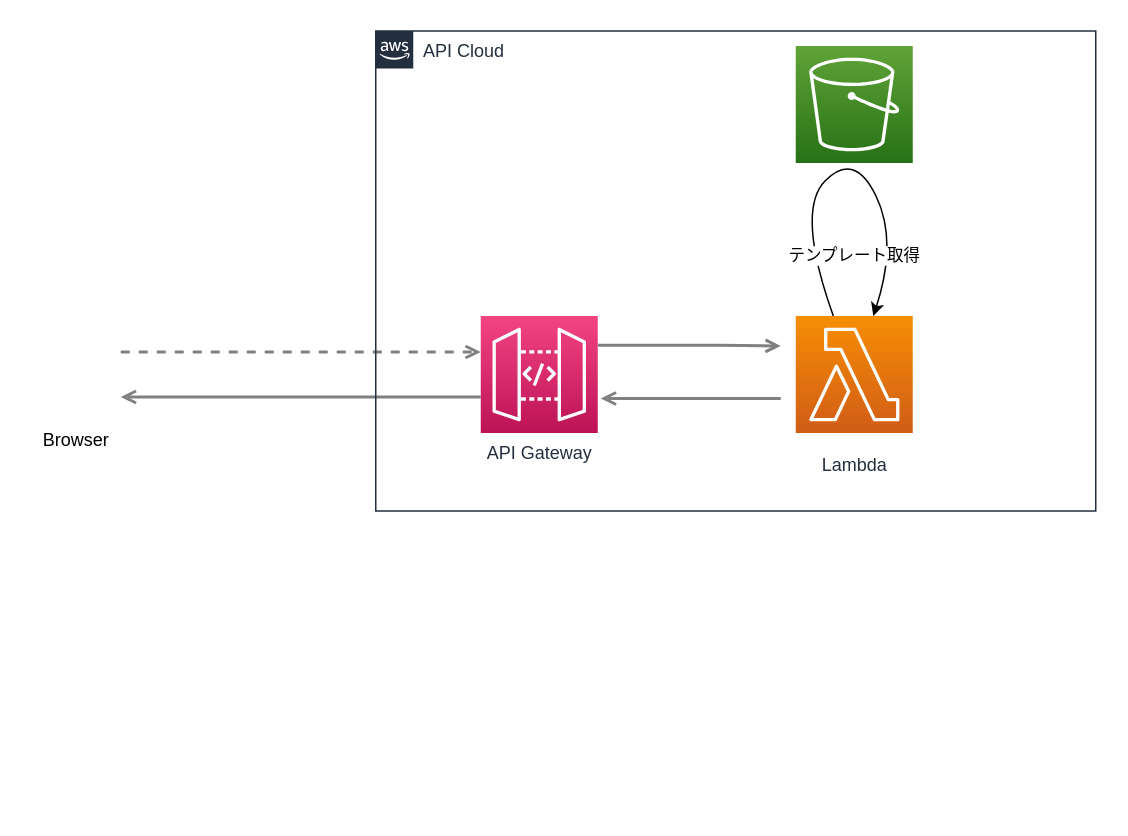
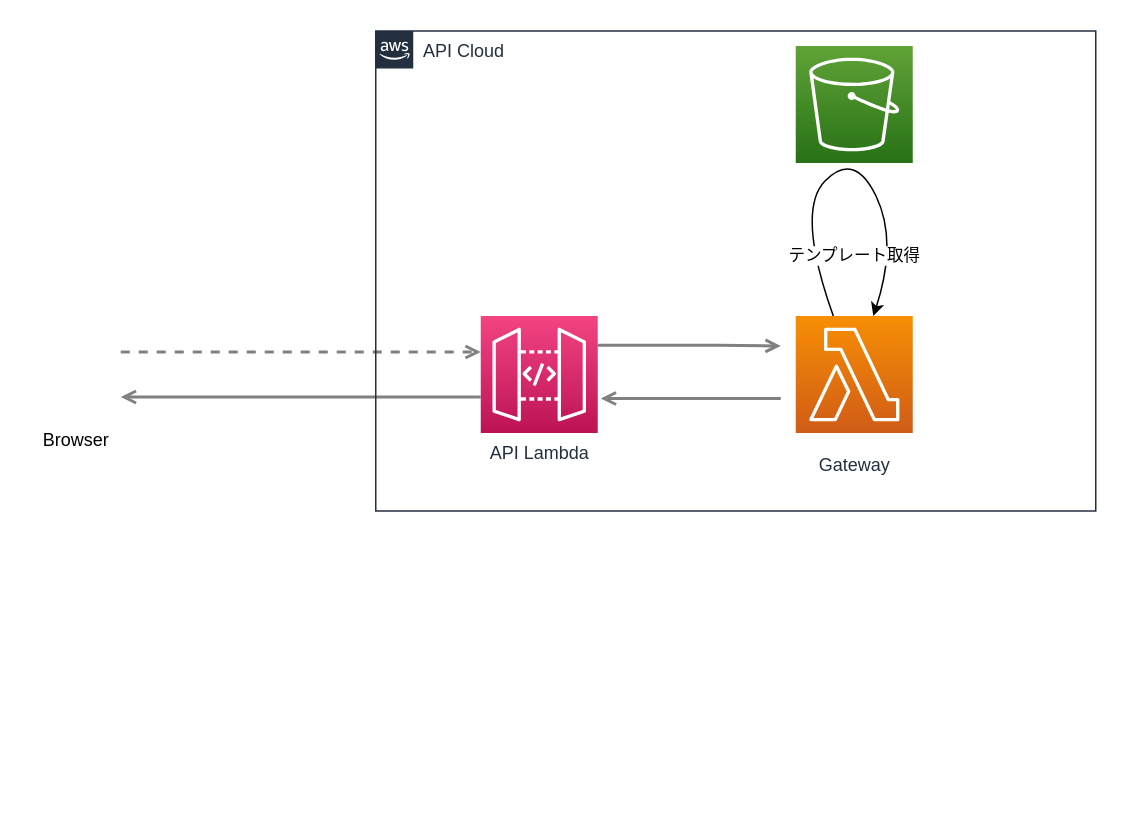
node "API Gateway": label "API Gateway" -> "API Lambda"
node "Lambda": label "Lambda" -> "Gateway"
